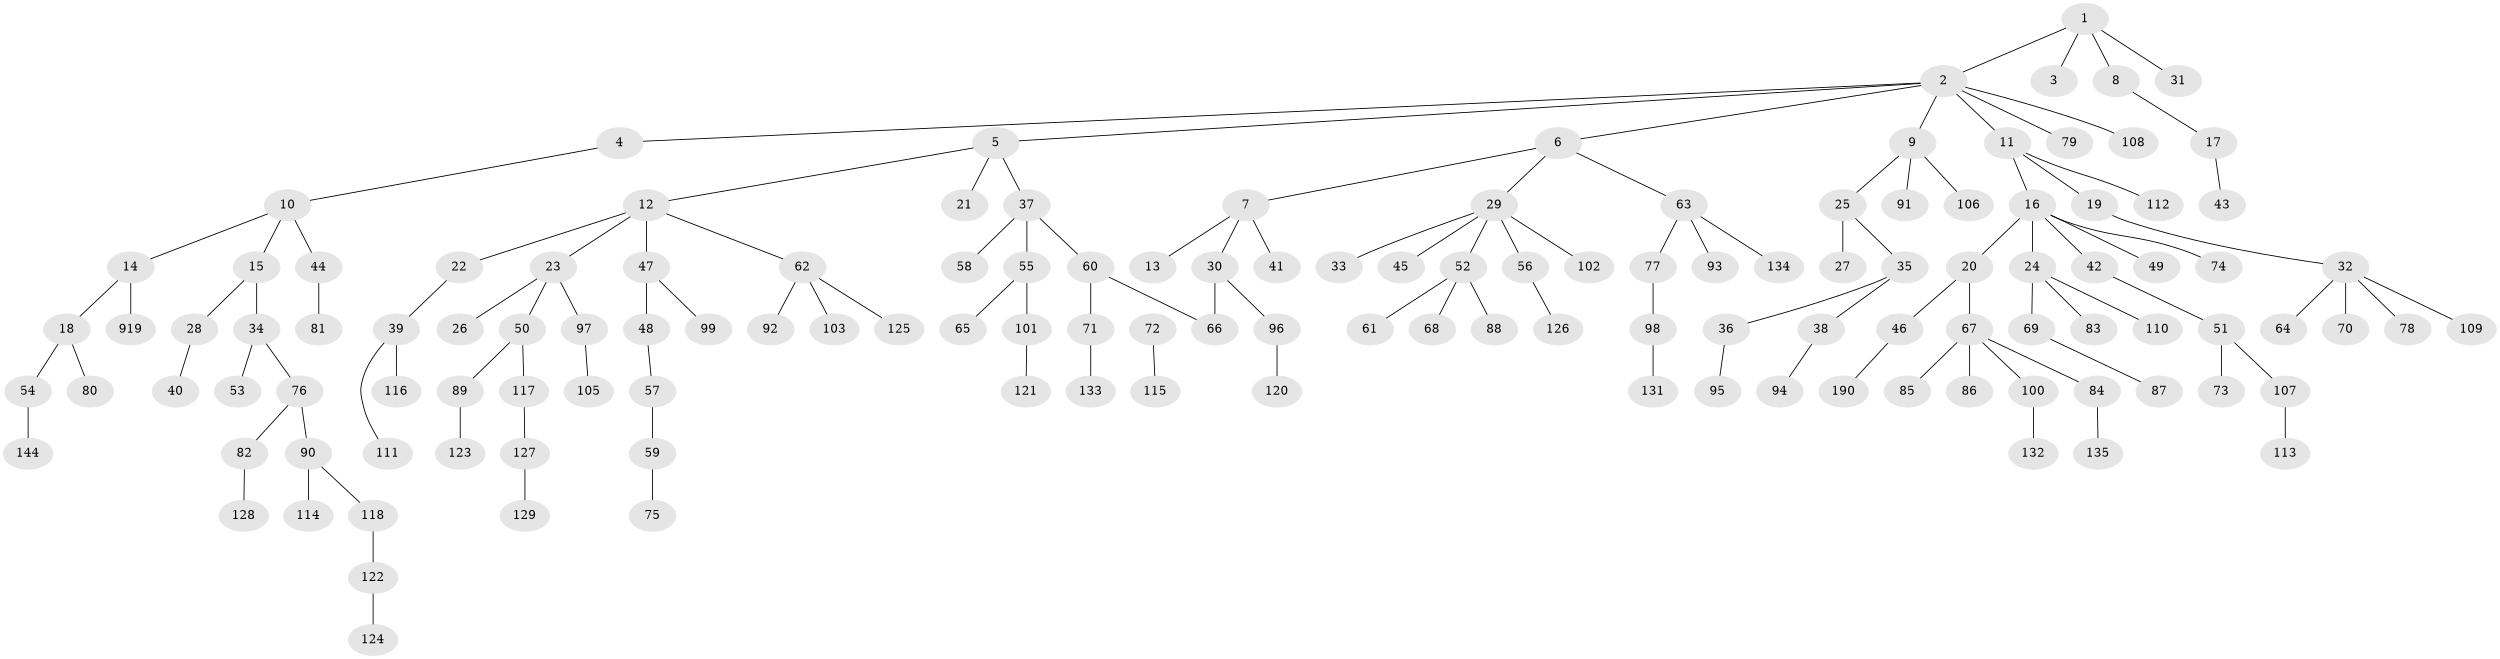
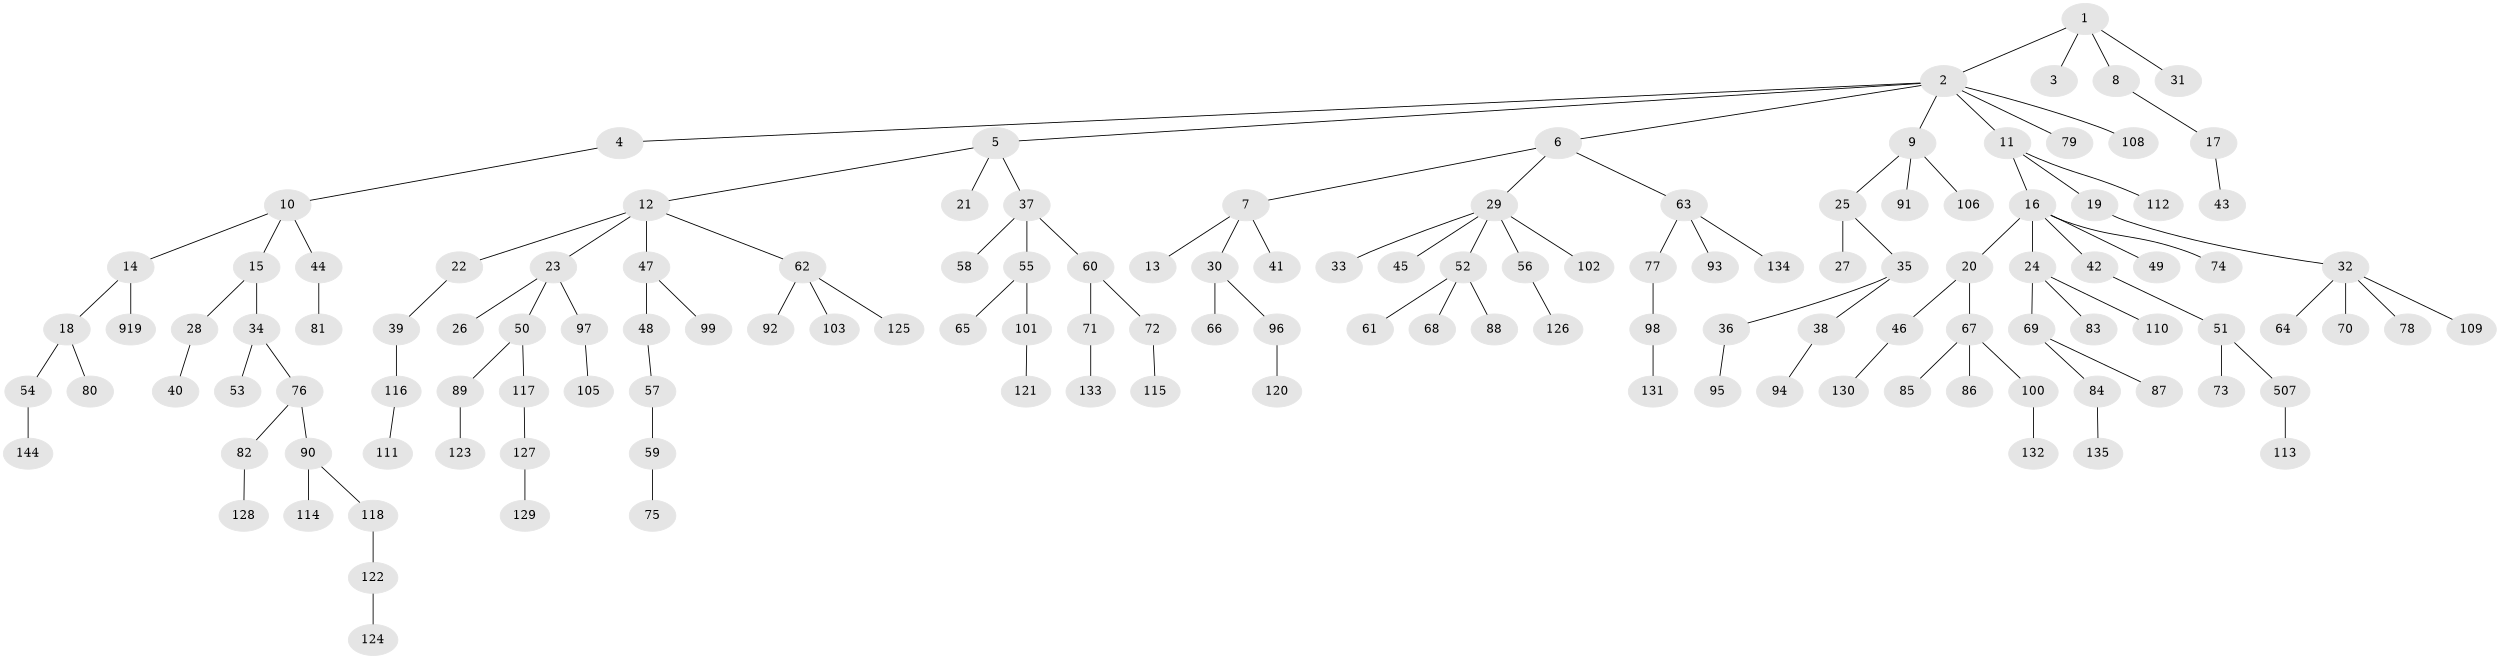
edge "60" -- "66": now "60" -- "72"
edge "67" -- "84": now "69" -- "84"
edge "39" -- "111": now "116" -- "111"
node "190": label "190" -> "130"
node "107": label "107" -> "507"
